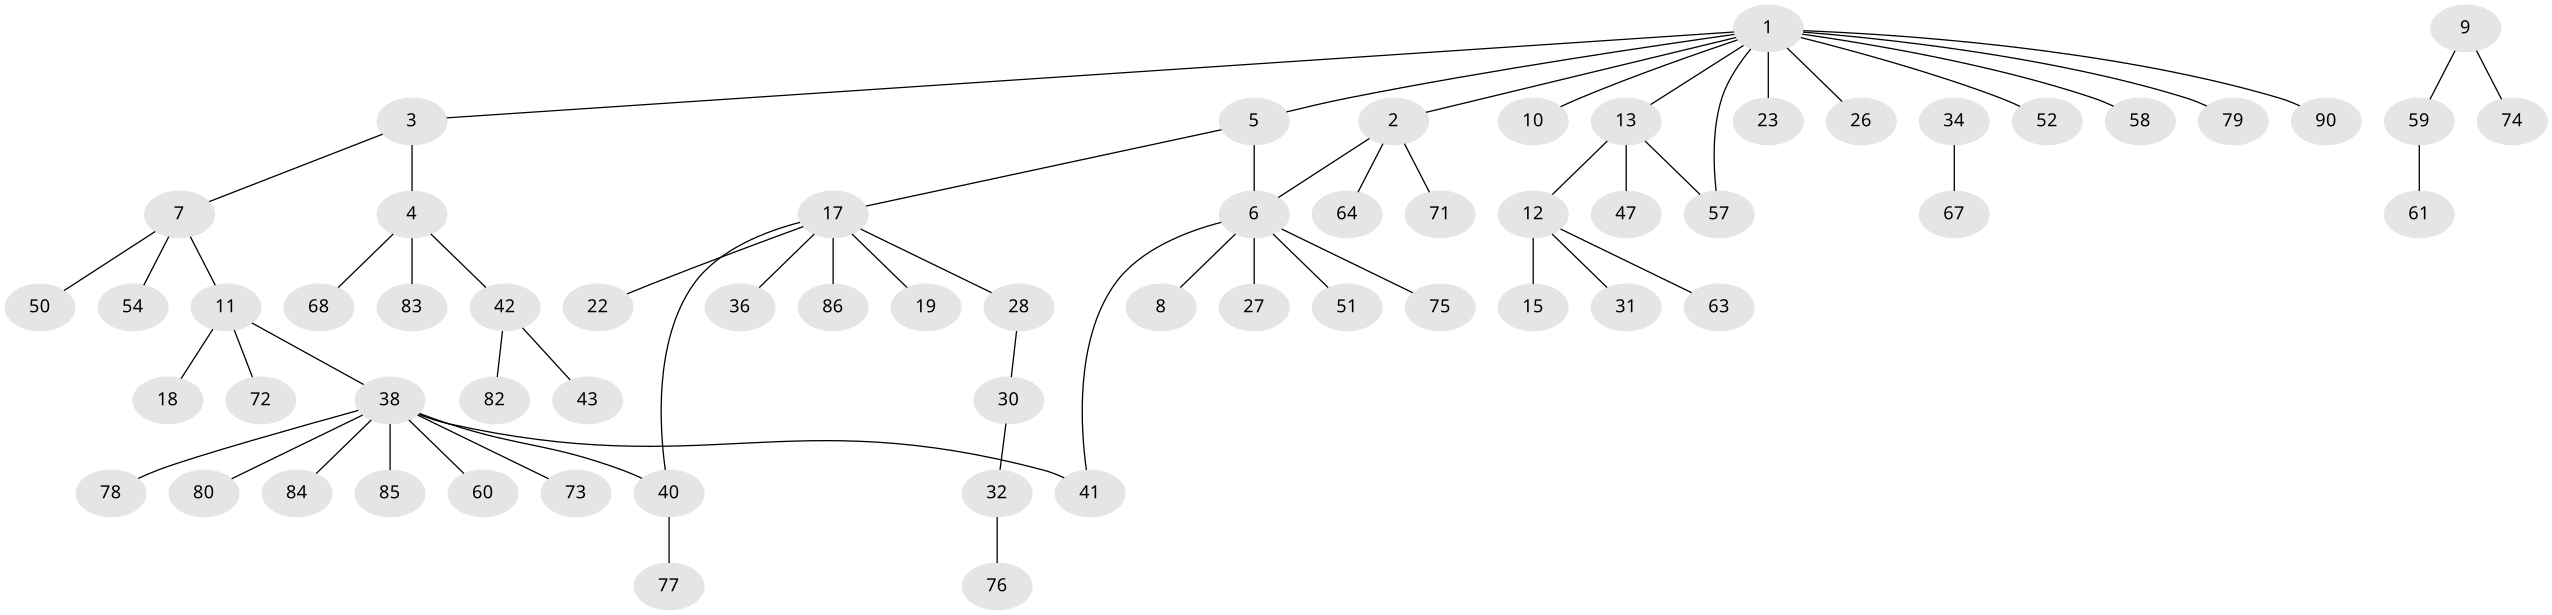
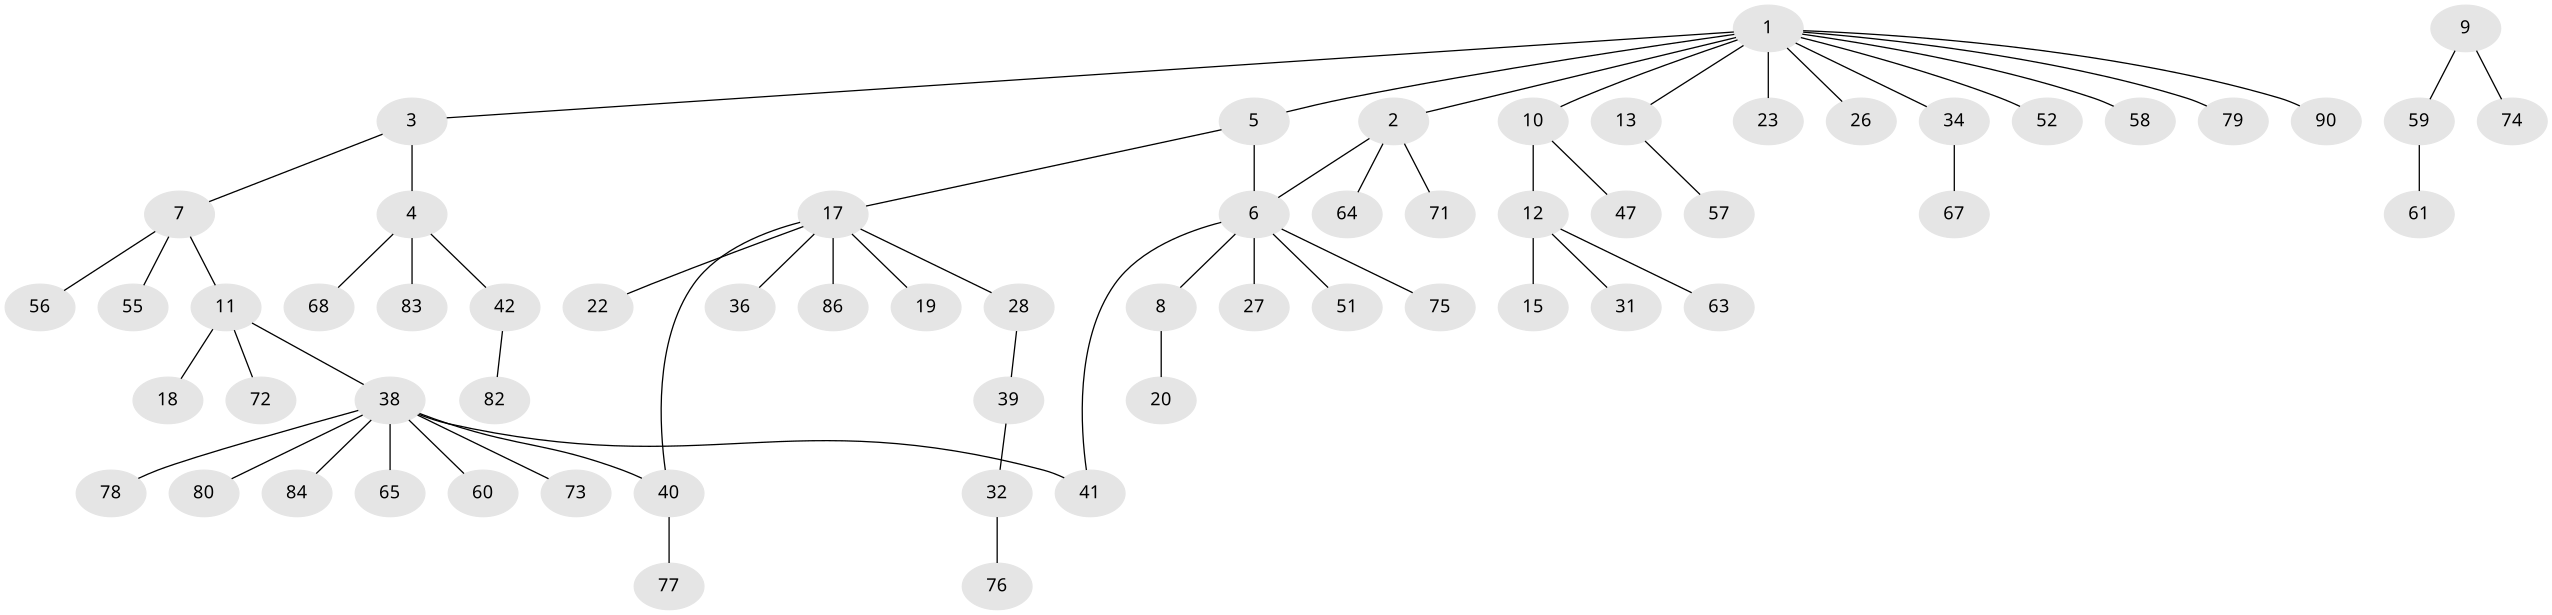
edge "1" -- "57": now "1" -- "34"
edge "13" -- "12": now "10" -- "12"
edge "13" -- "47": now "10" -- "47"
node "50": label "50" -> "56"
node "54": label "54" -> "55"
node "43": removed
node "30": label "30" -> "39"
node "20": added
node "85": label "85" -> "65"
